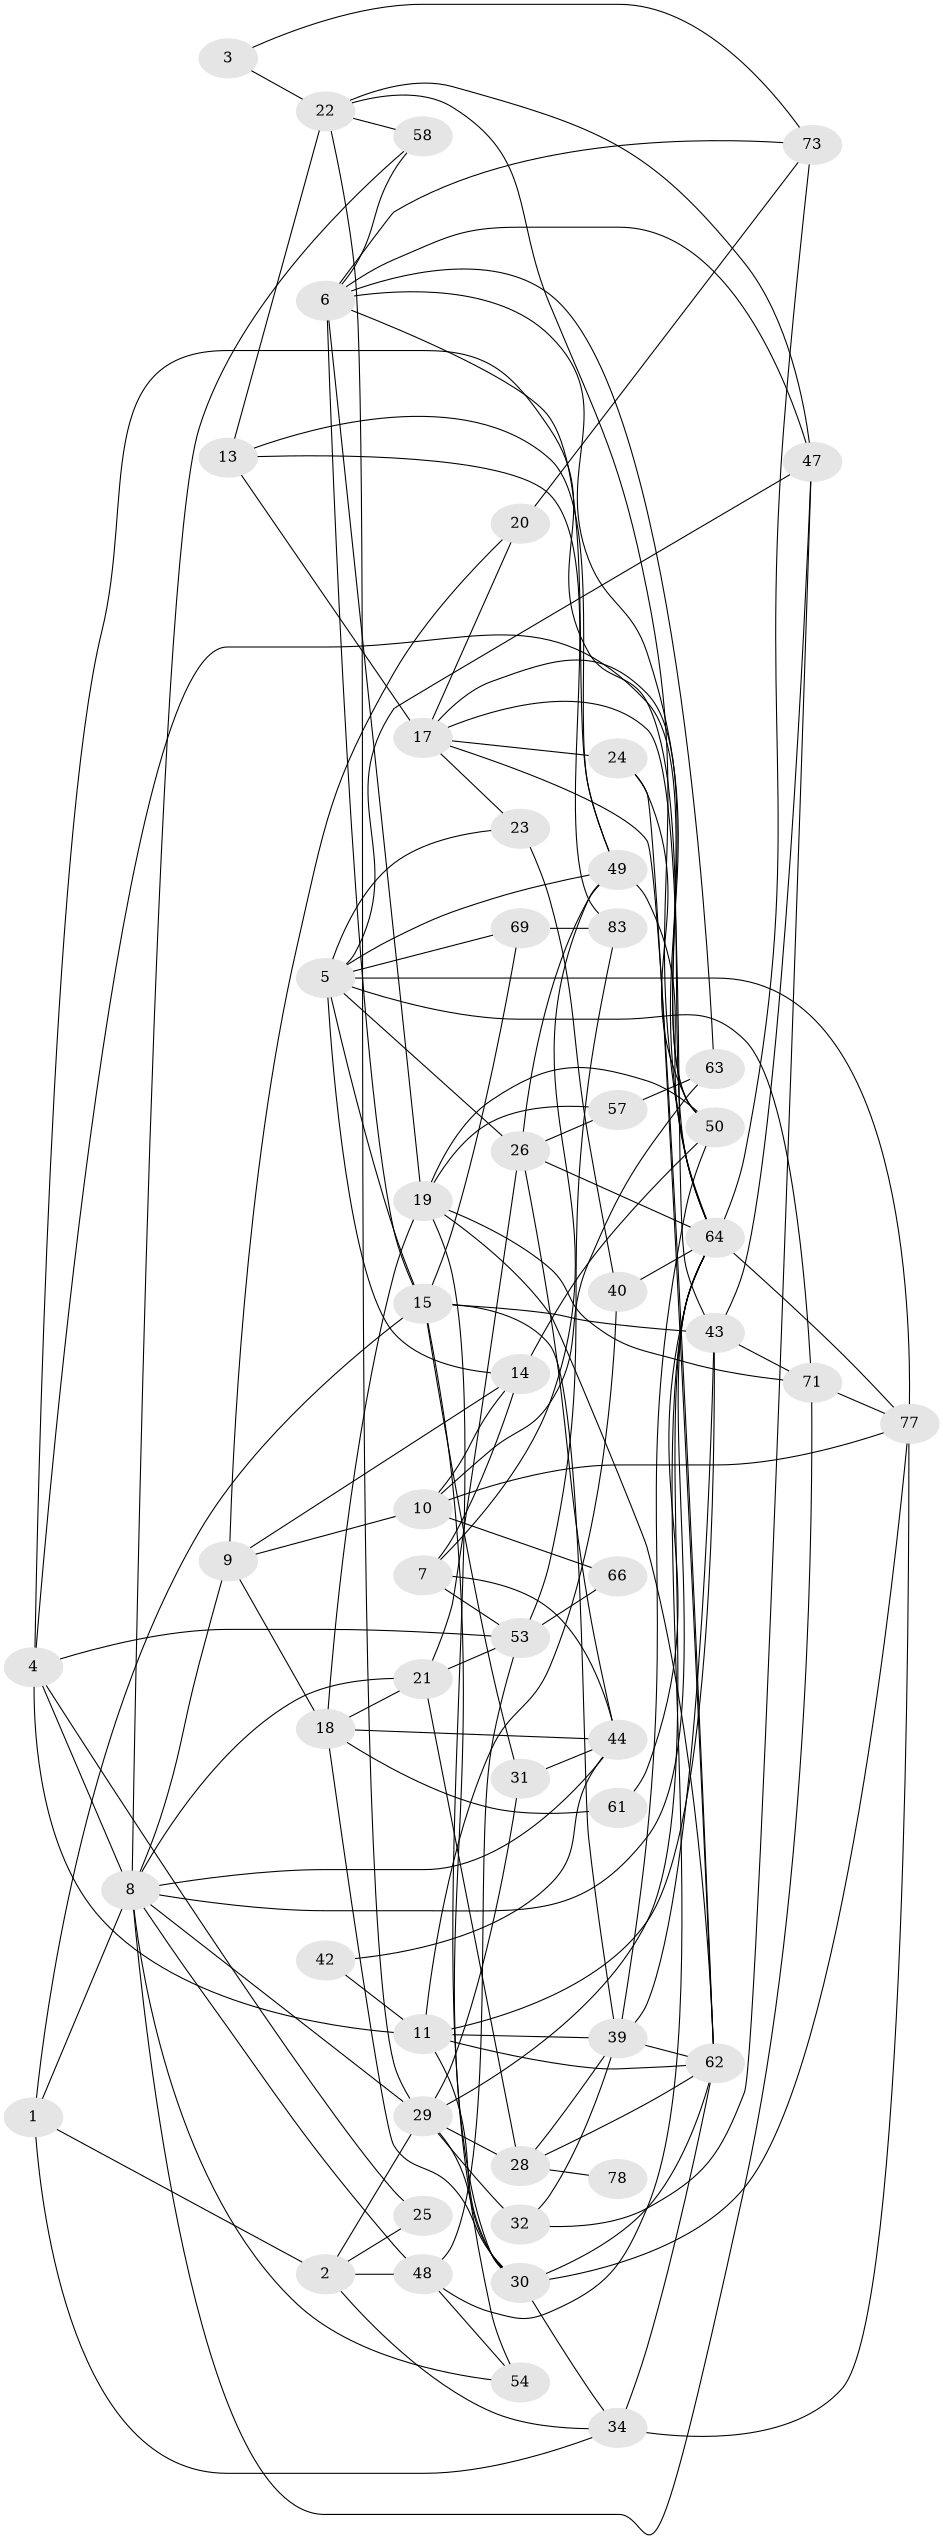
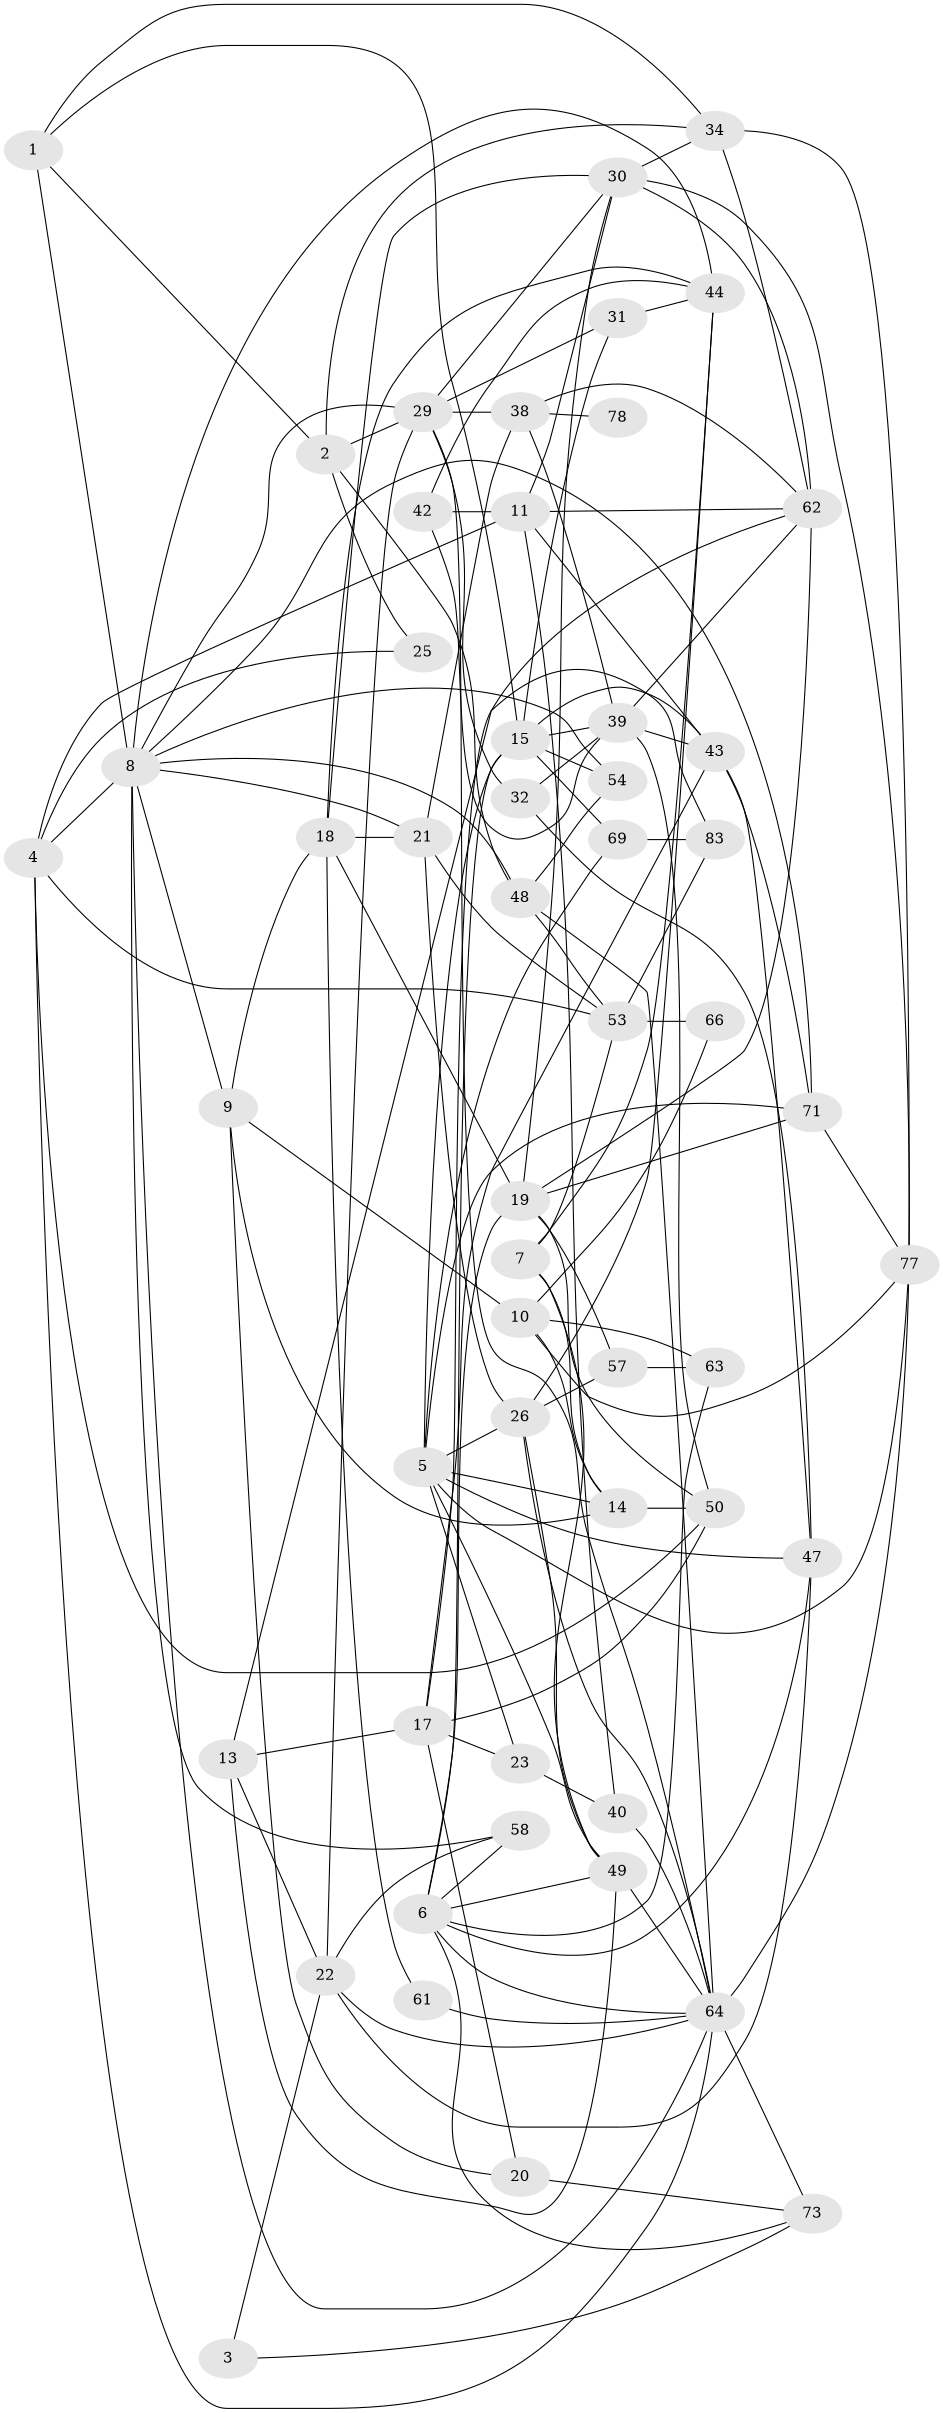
node "24": removed
edge "11" -- "39": now "42" -- "39"
node "28": label "28" -> "38"
